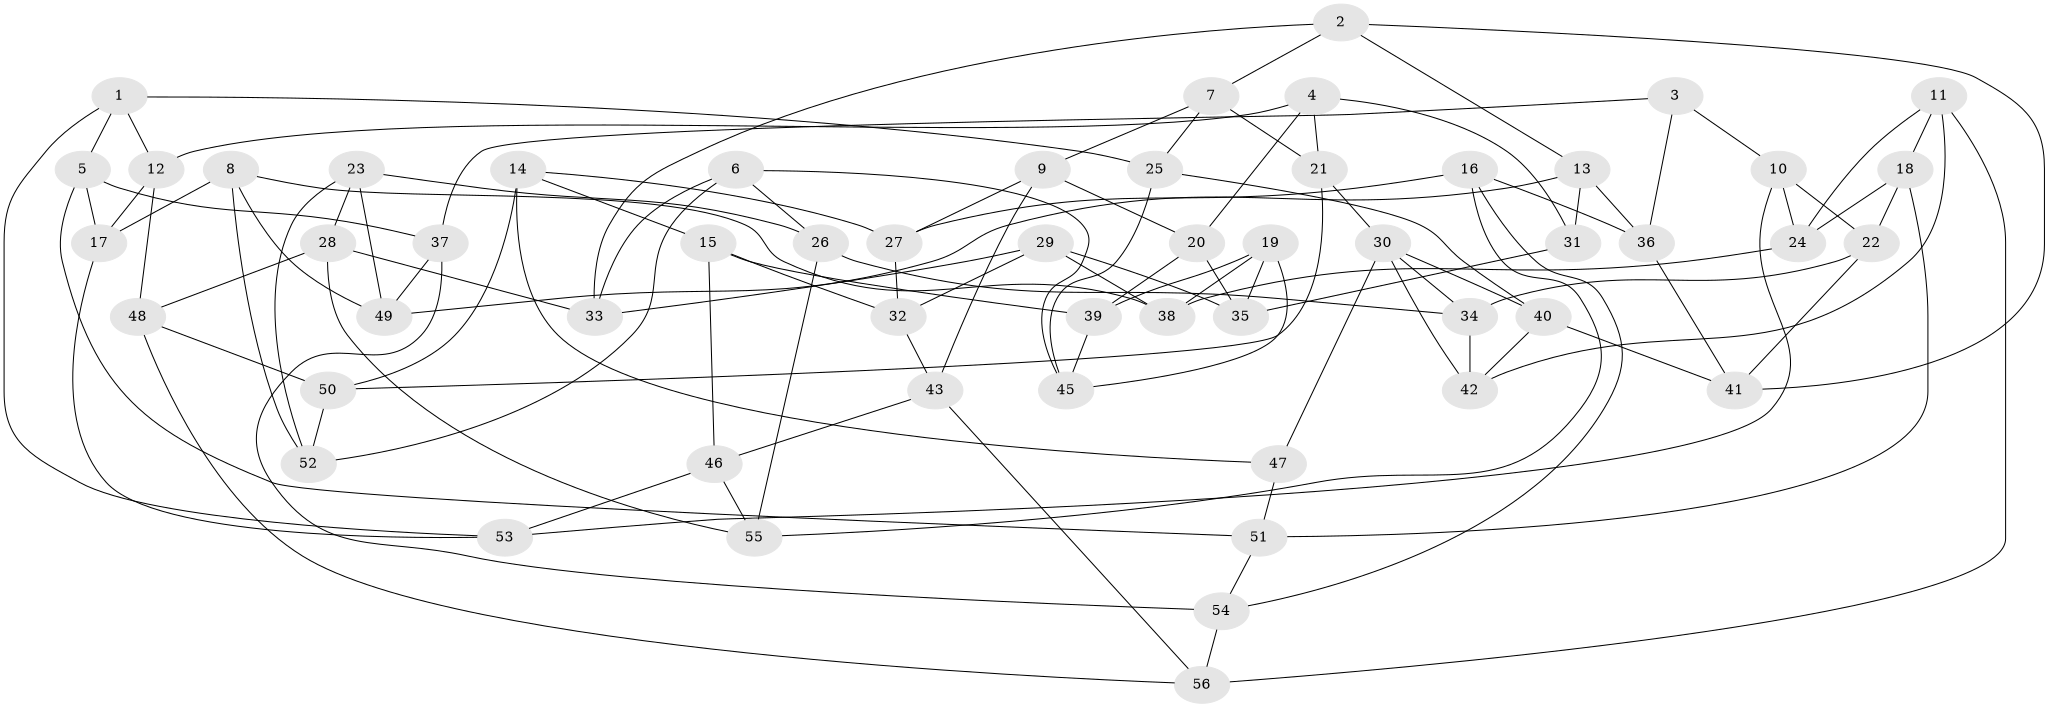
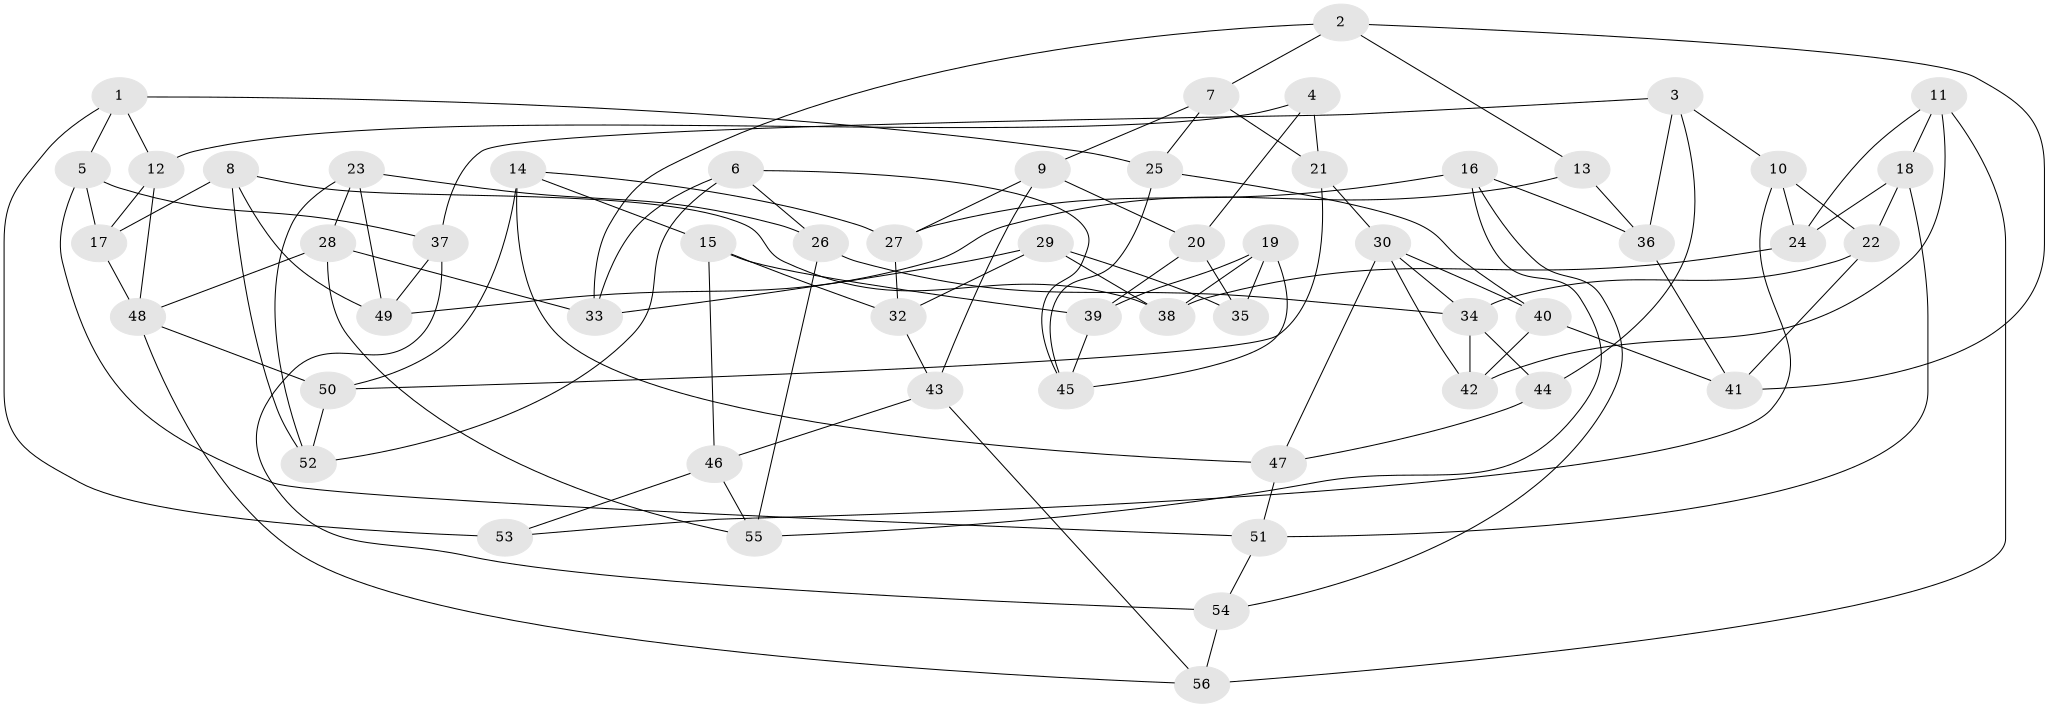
node "31": removed
node "44": added
edge "17" -- "53": now "17" -- "48"
